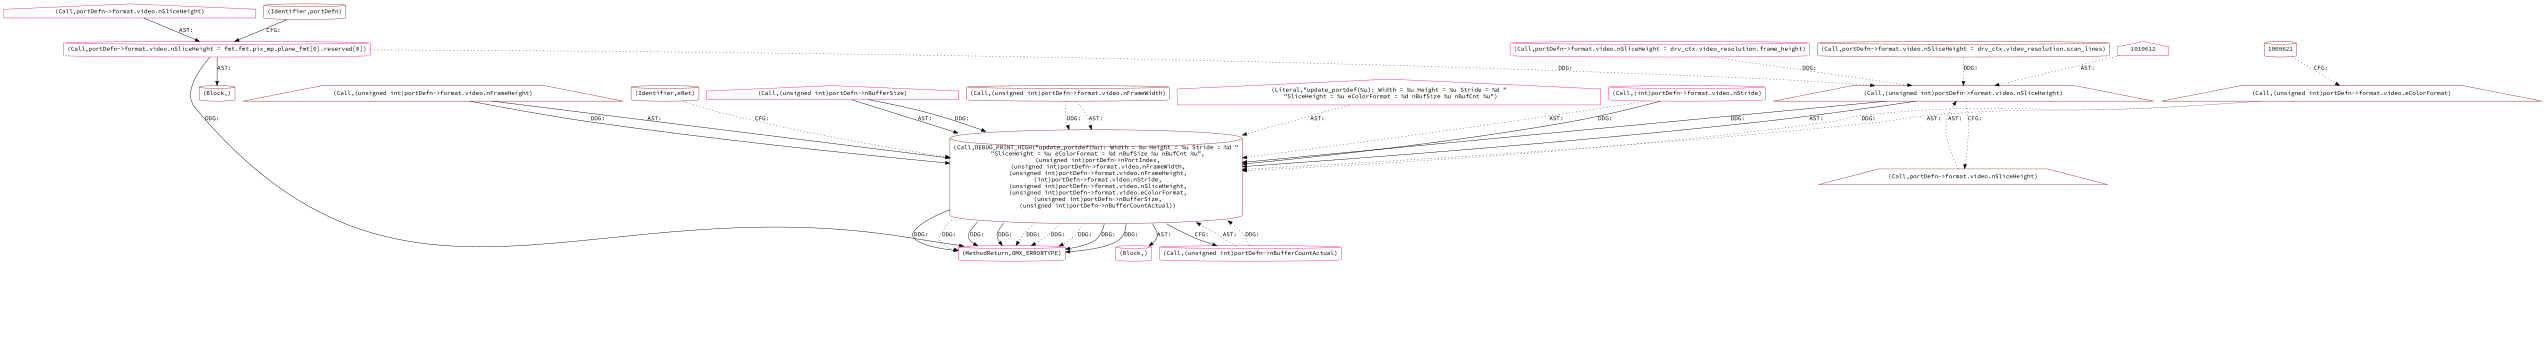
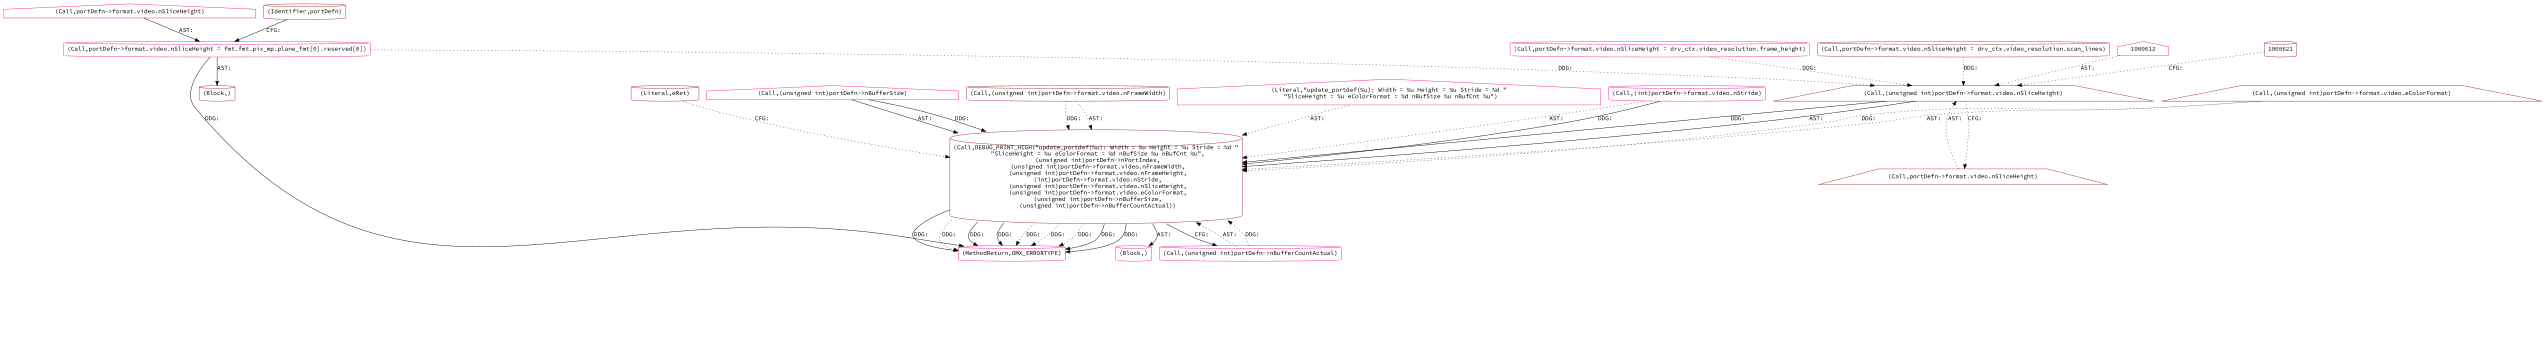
node "1010612": label "1010612" -> "1000612"
edge "1000621" -> "(Call,(unsigned int)portDefn->format.video.eColorFormat)": now "1000621" -> "(Call,(unsigned int)portDefn->format.video.nSliceHeight)"
node "(Call,(unsigned int)portDefn->format.video.nFrameHeight)": removed
node "(Identifier,eRet)": label "(Identifier,eRet)" -> "(Literal,eRet)"
